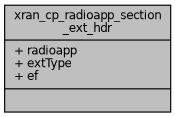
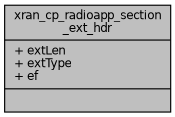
node "xran_cp_radioapp_section": text "+ radioapp" -> "+ extLen"
